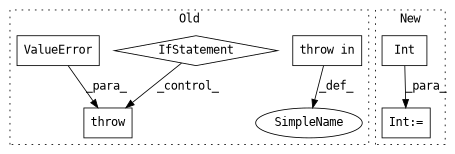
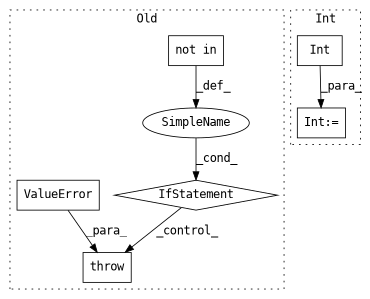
cluster "New": label "New" -> "Int"
node "throw in": label "throw in" -> "not in"
edge "SimpleName" -> "IfStatement": added, label "_cond_"
